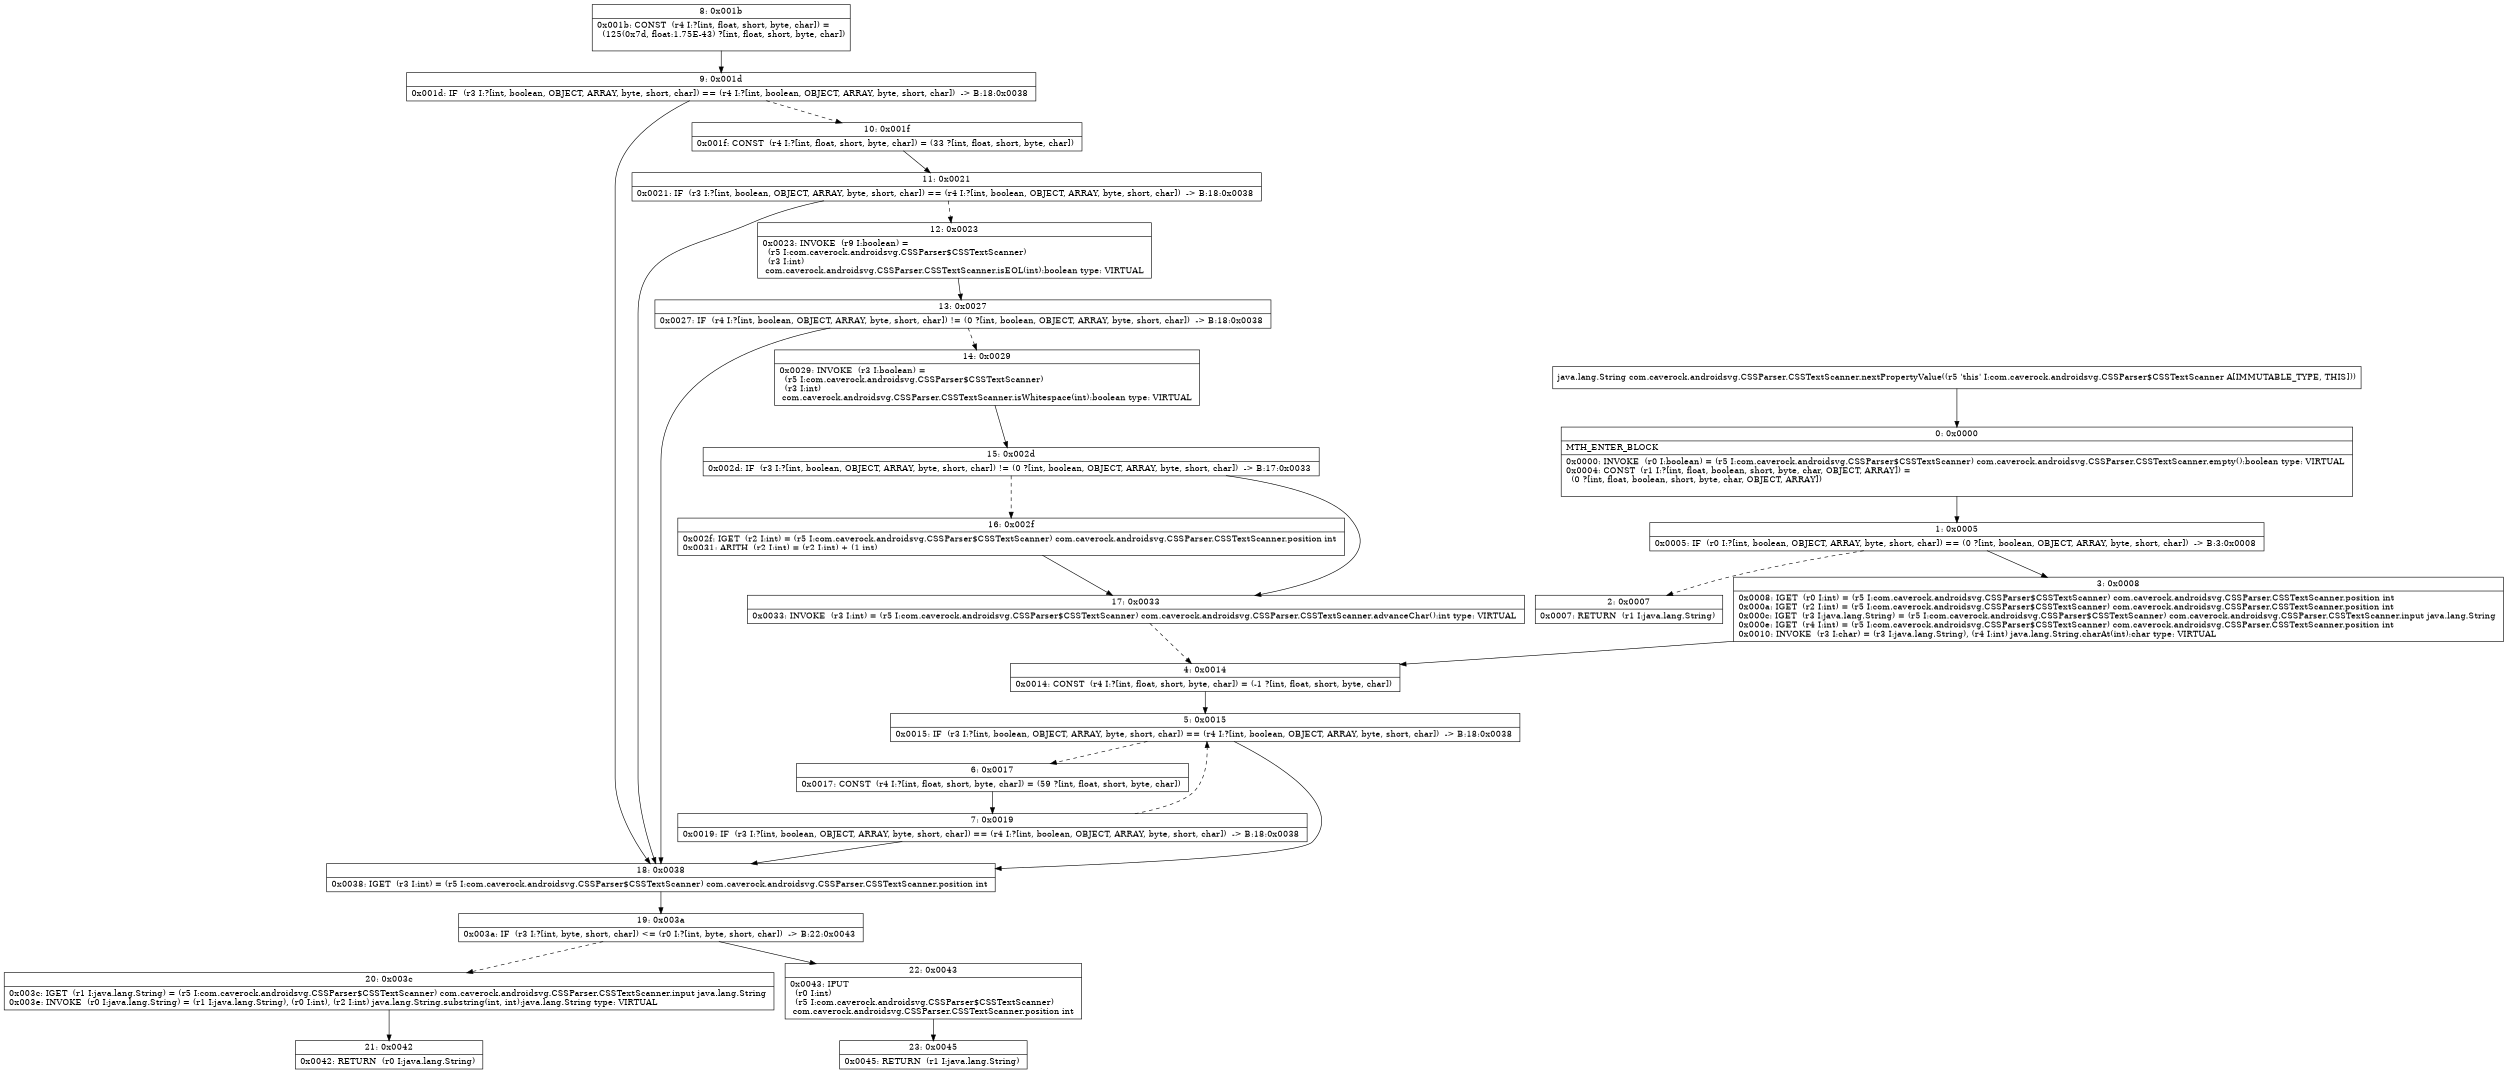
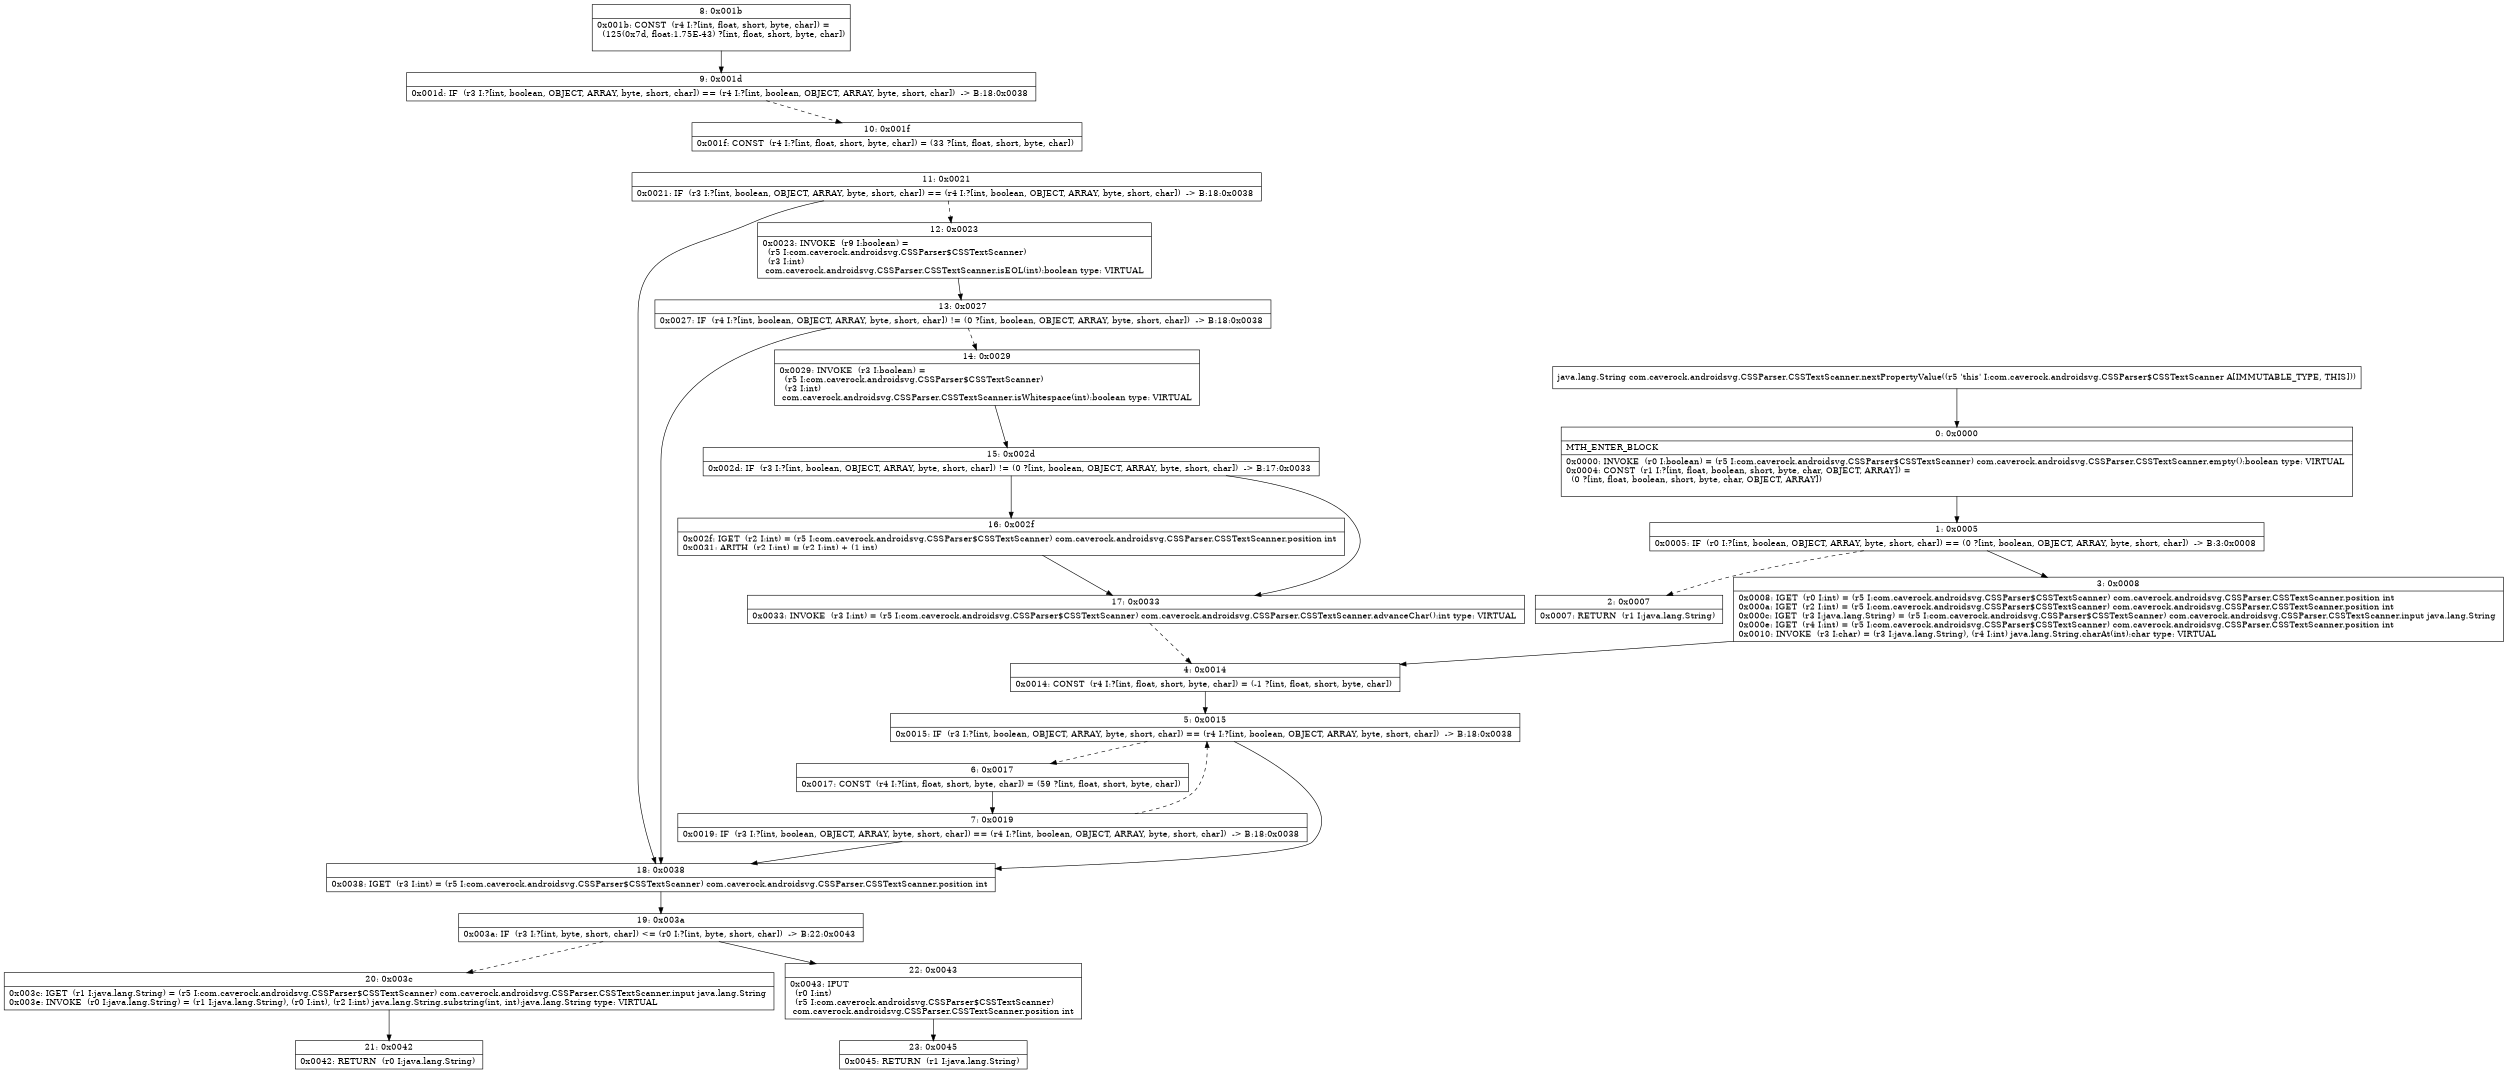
edge "10: 0x001f" -> "11: 0x0021": removed
edge "9: 0x001d" -> "18: 0x0038": removed
edge "15: 0x002d" -> "16: 0x002f": style dashed -> solid
